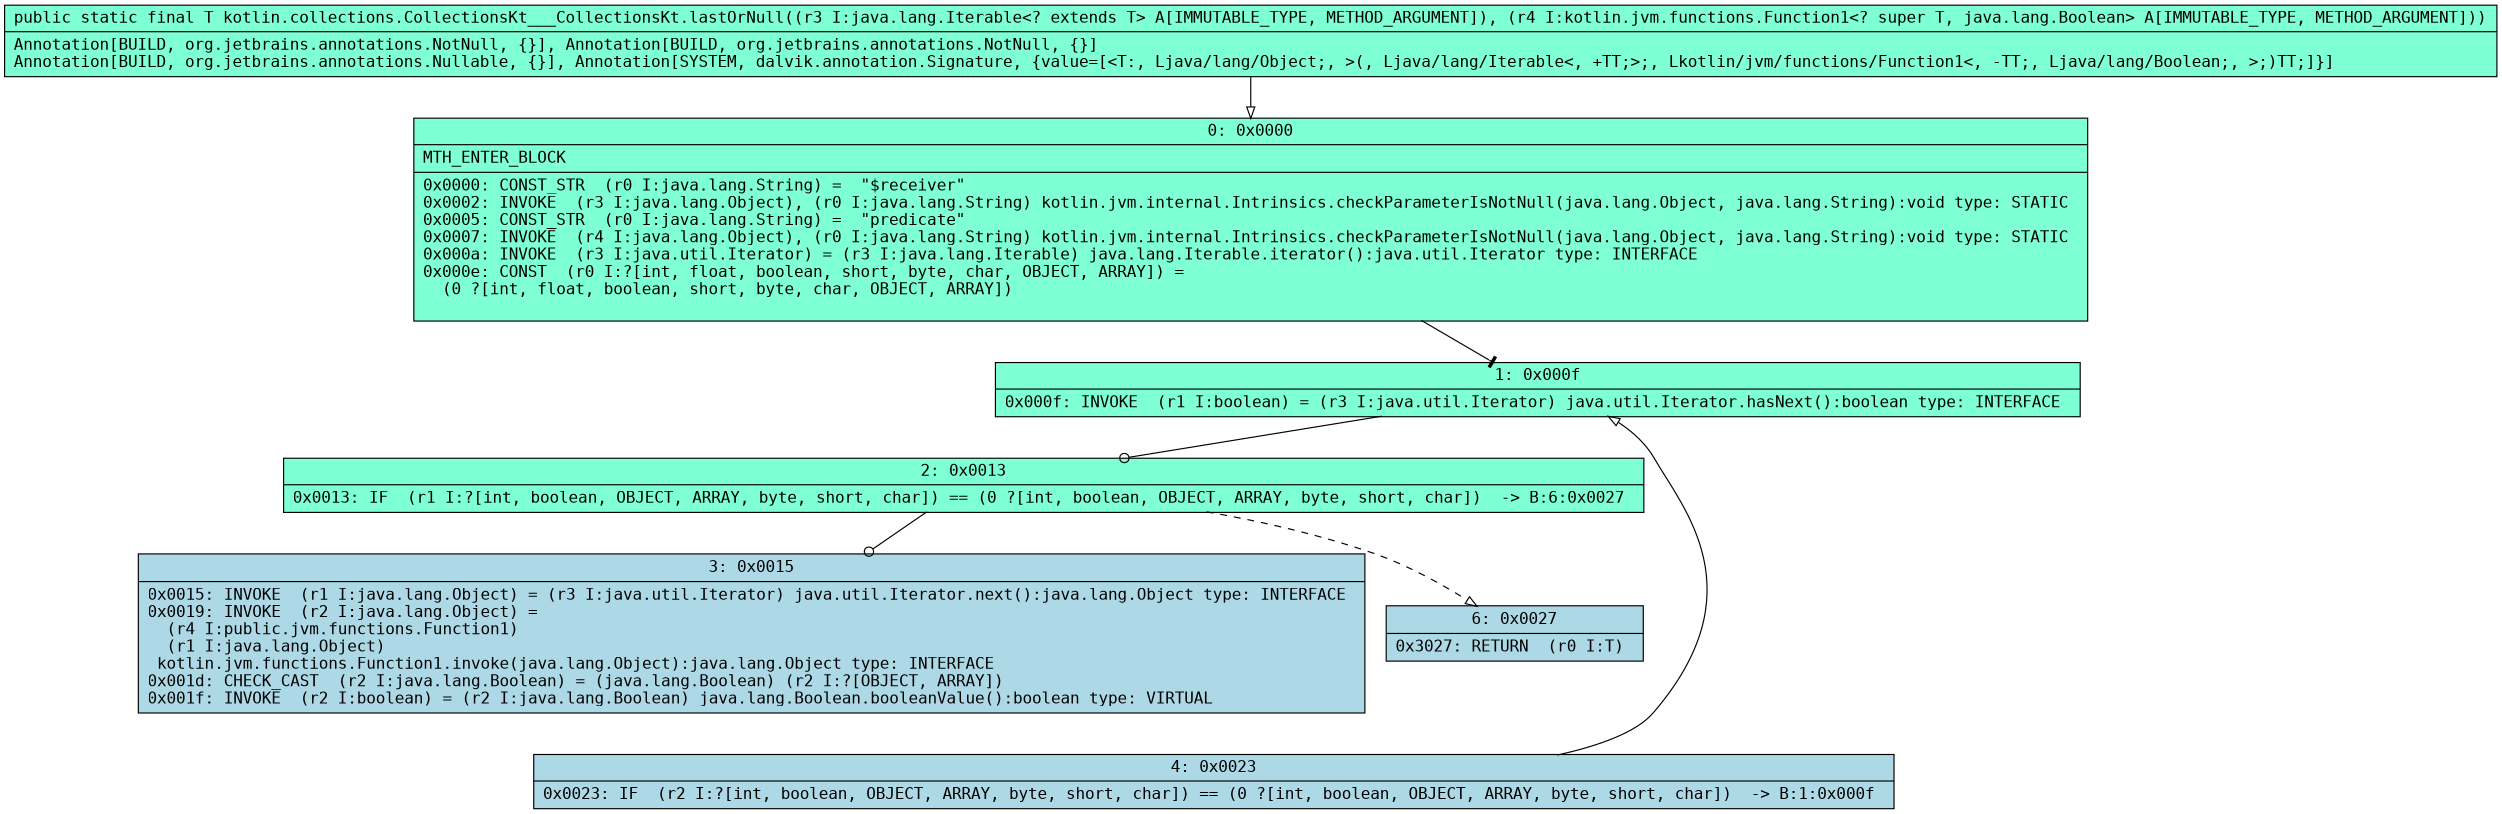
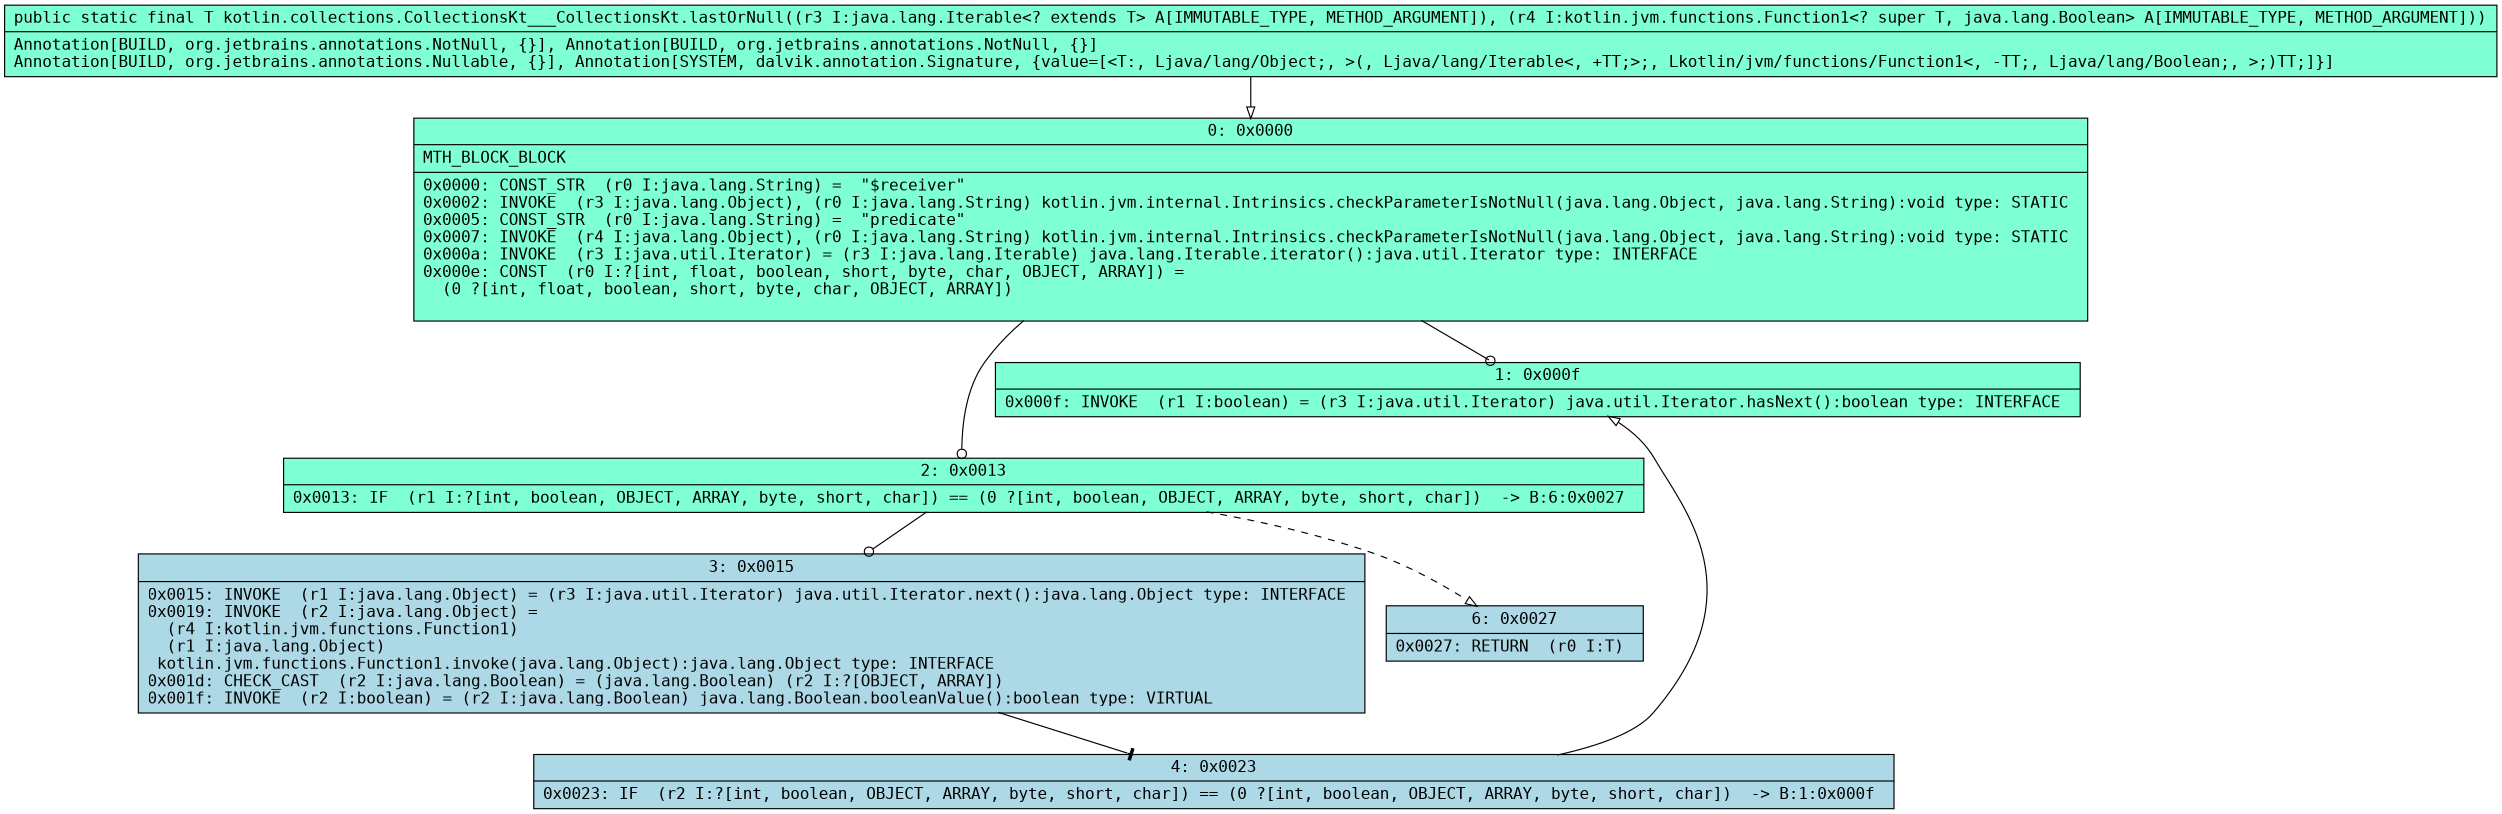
node "0: 0x0000": text "MTH_ENTER_BLOCK" -> "MTH_BLOCK_BLOCK"
edge "0: 0x0000" -> "1: 0x000f": arrowhead tee -> odot
edge "1: 0x000f" -> "2: 0x0013": now "0: 0x0000" -> "2: 0x0013"
node "3: 0x0015": text "(r4 I:public.jvm.functions.Function1)" -> "(r4 I:kotlin.jvm.functions.Function1)"
node "6: 0x0027": text "0x3027: RETURN  (r0 I:T)" -> "0x0027: RETURN  (r0 I:T)"
edge "3: 0x0015" -> "4: 0x0023": added
